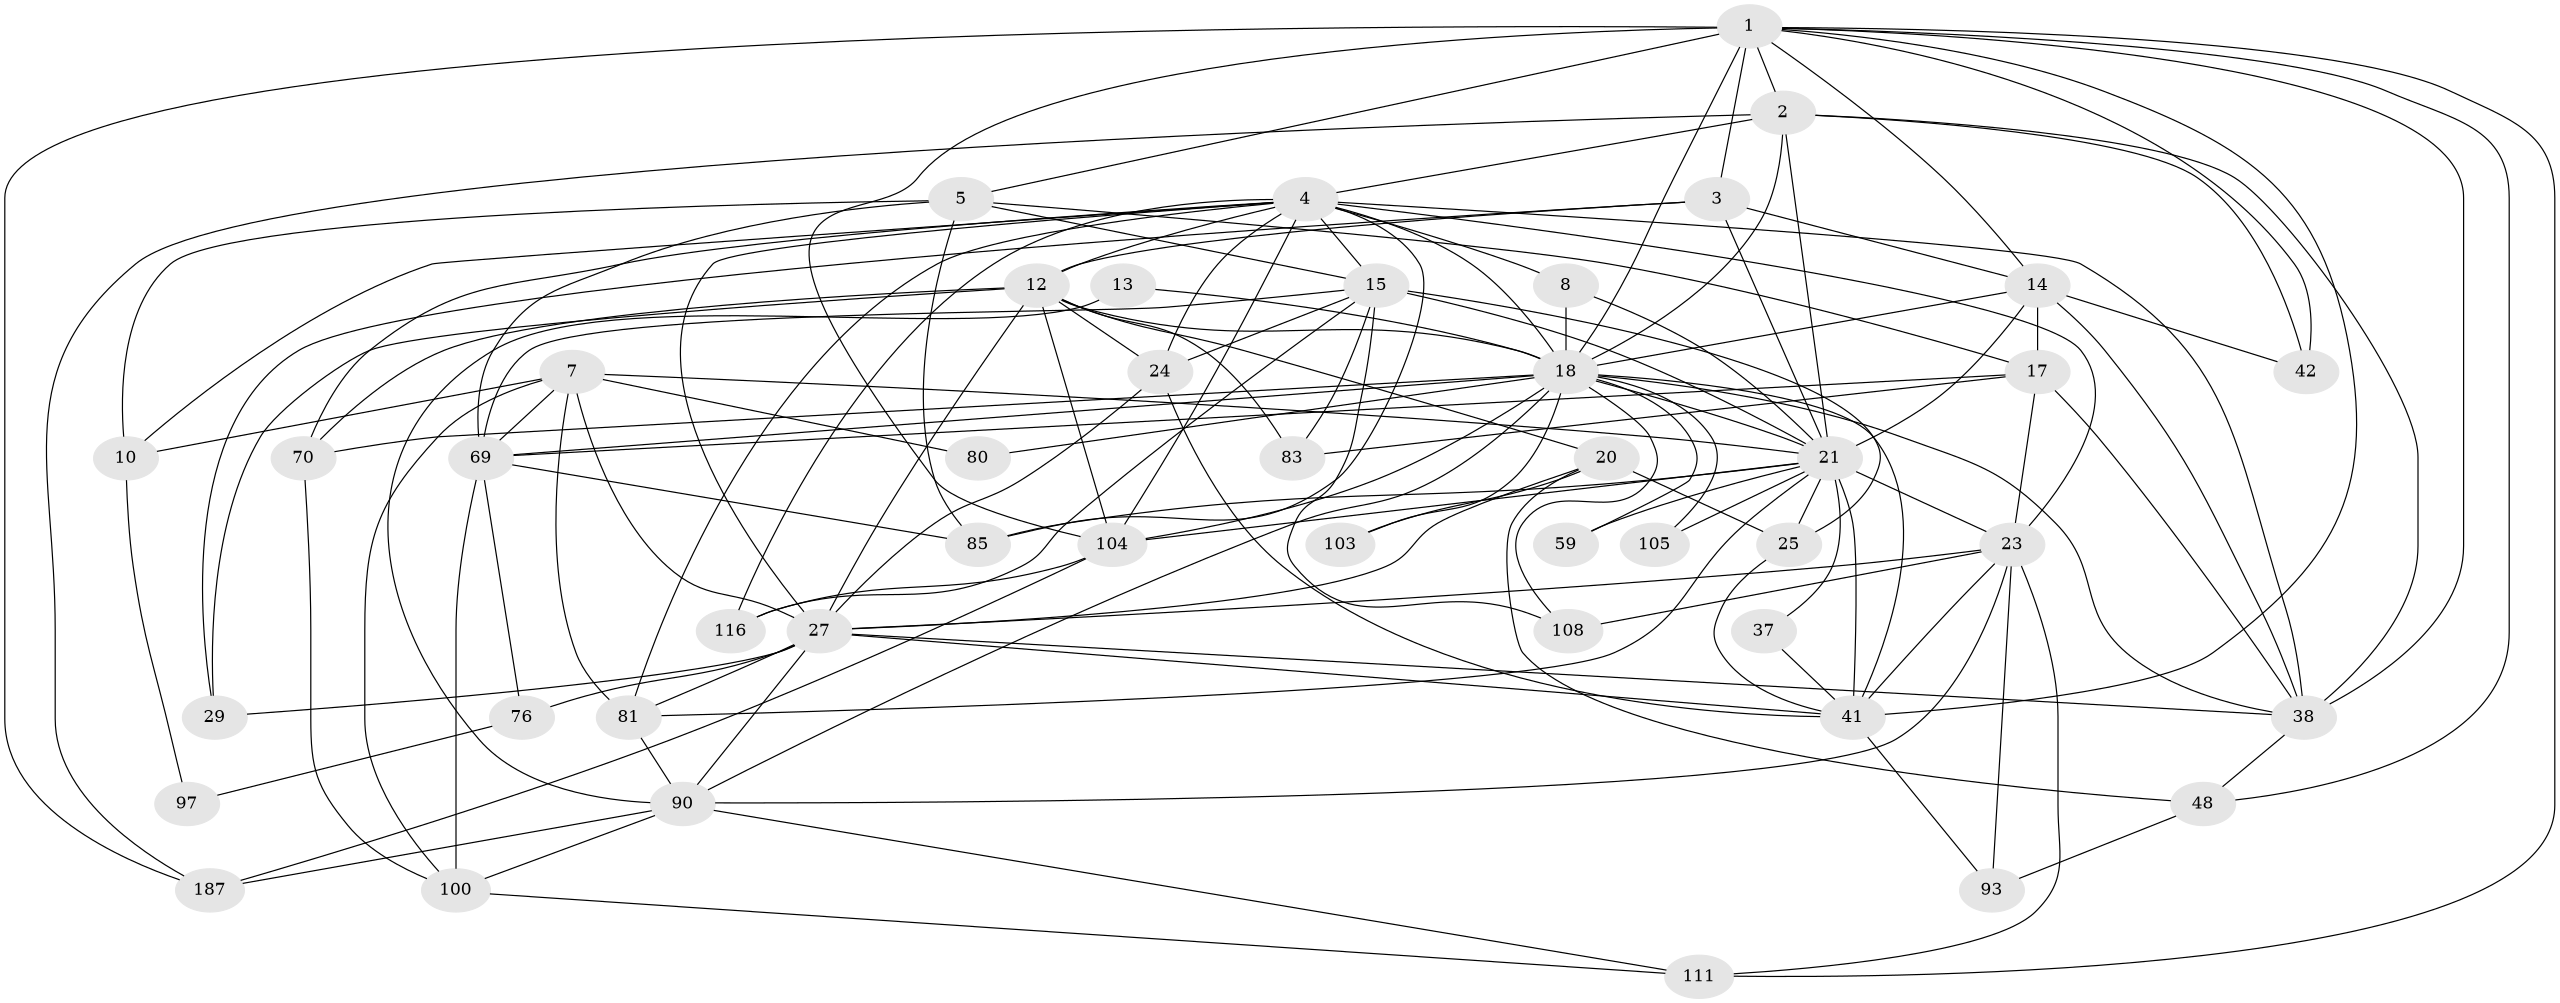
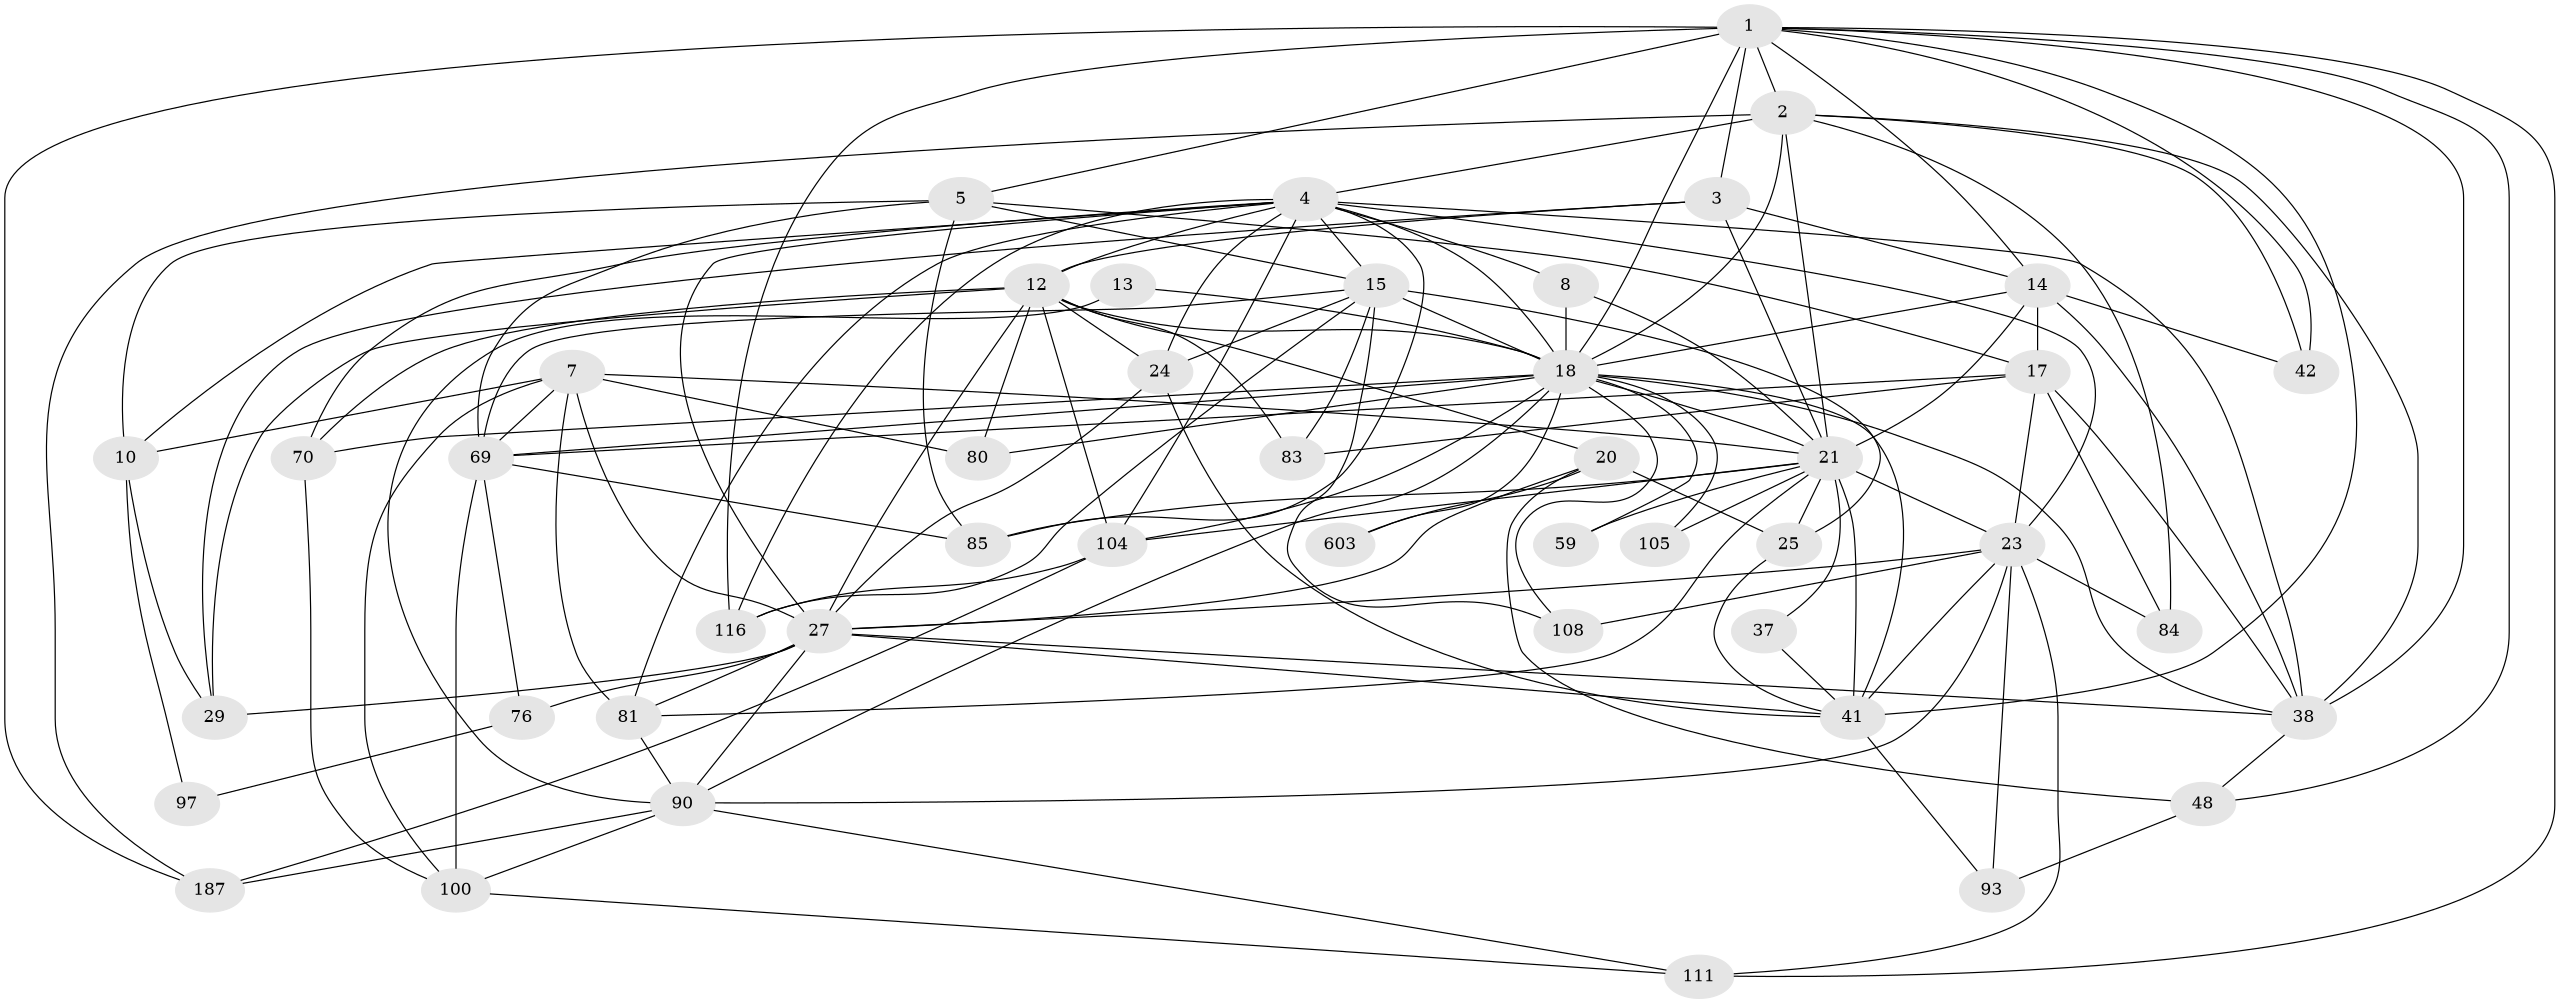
edge "1" -- "104": now "1" -- "116"
edge "15" -- "21": now "15" -- "18"
edge "12" -- "80": added
node "103": label "103" -> "603"
edge "10" -- "29": added
node "84": added
